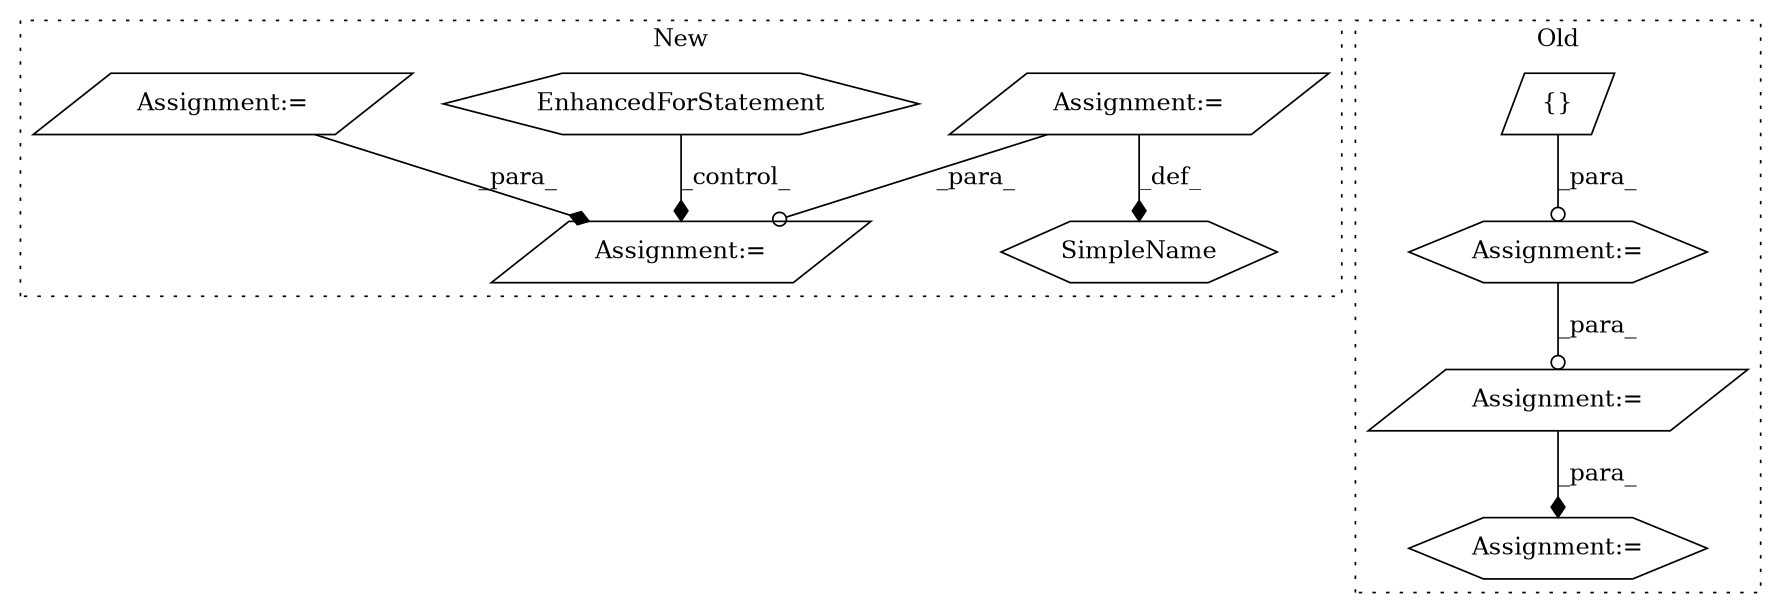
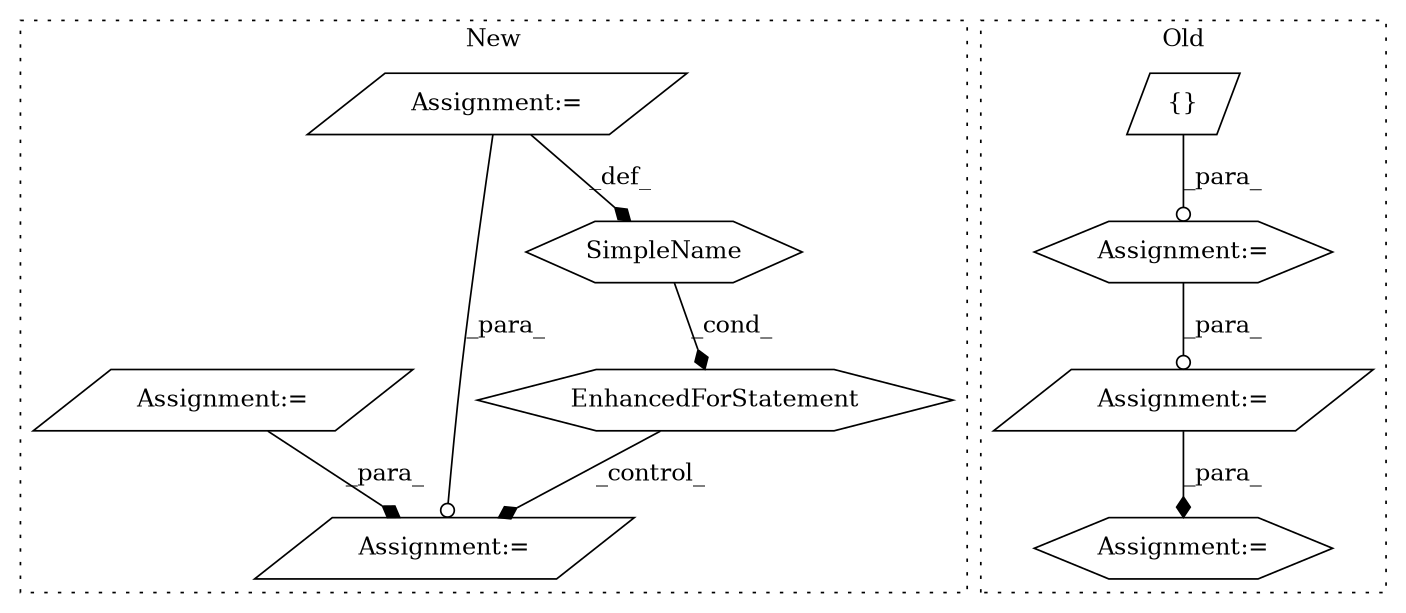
edge "SimpleName" -> "EnhancedForStatement": added, label "_cond_"
